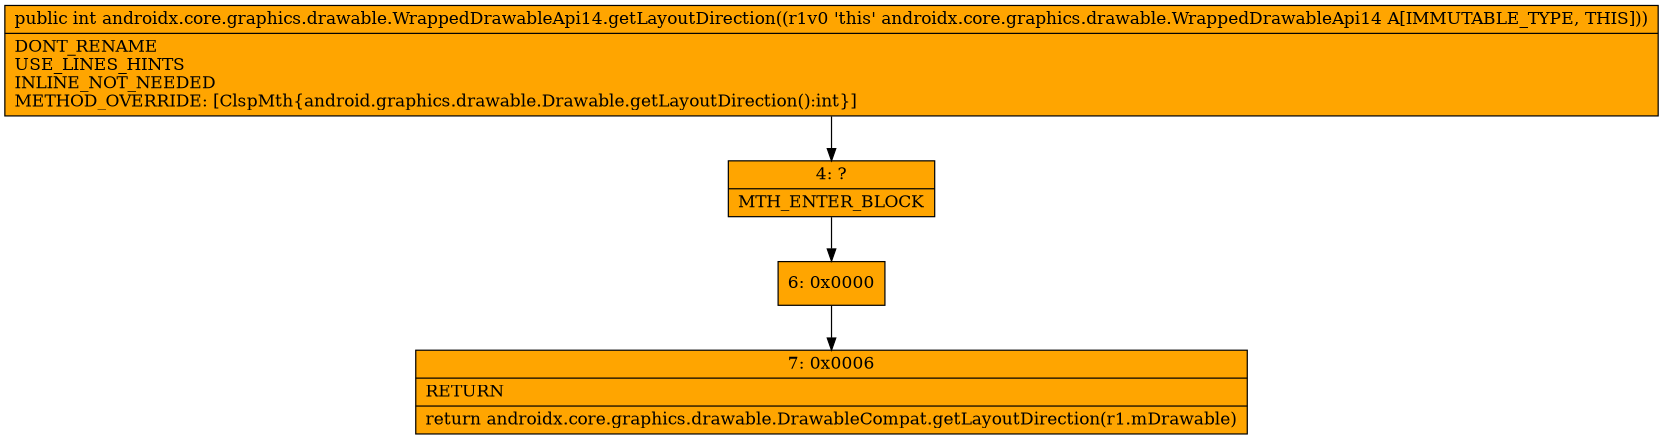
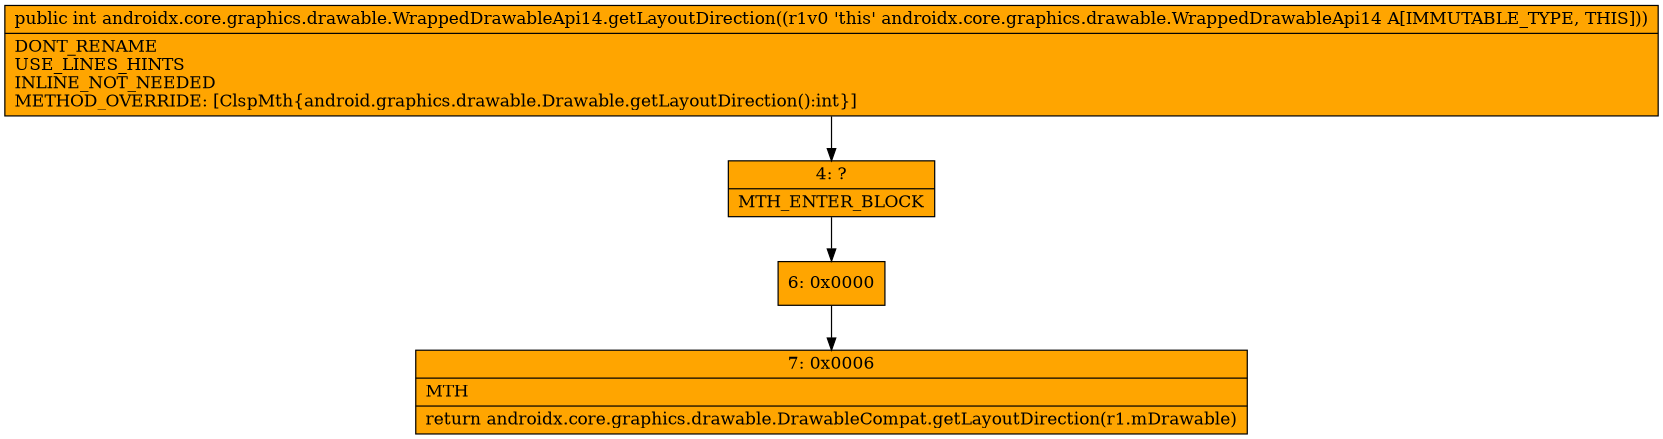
node "7: 0x0006": text "RETURN" -> "MTH"
